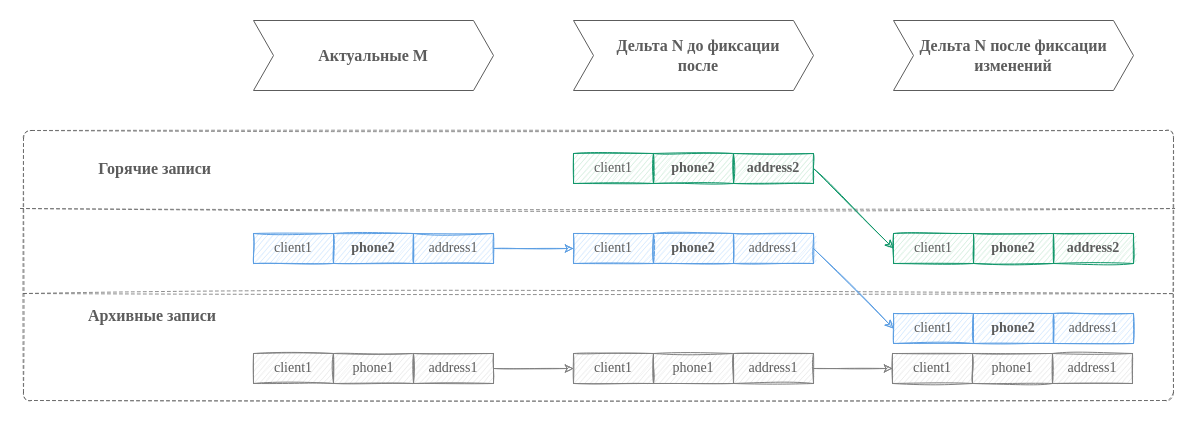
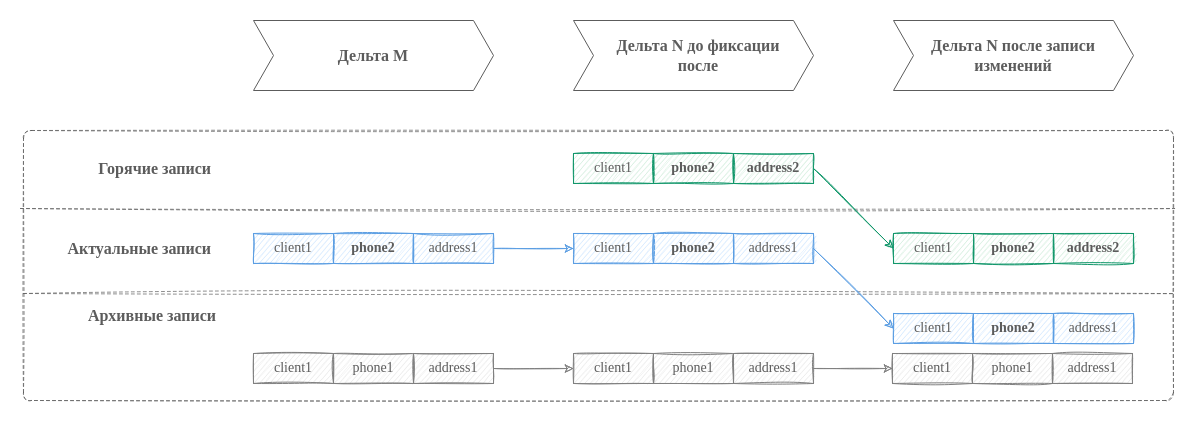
node "Актуальные M": label "Актуальные M" -> "Дельта M"
node "Дельта N после фиксации изменений": label "Дельта N после фиксации изменений" -> "Дельта N после записи изменений"
node "Актуальные записи": added
